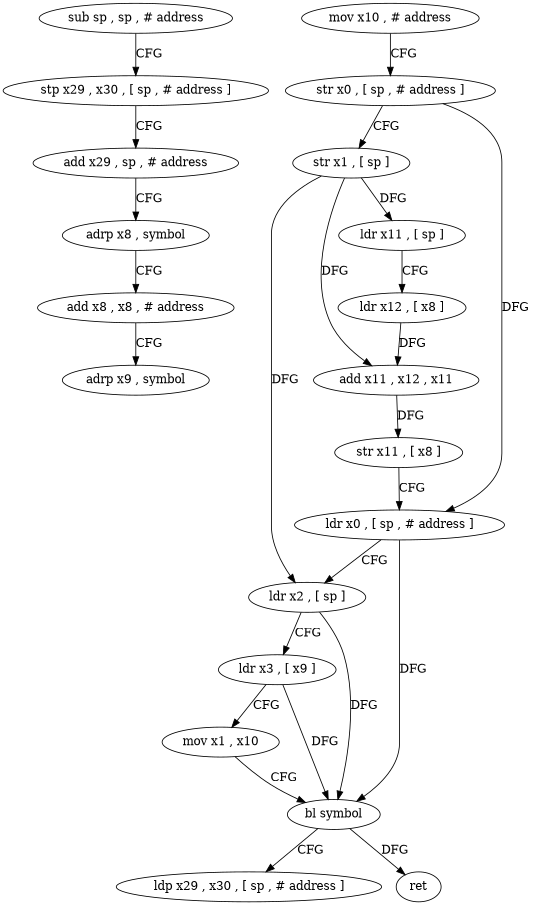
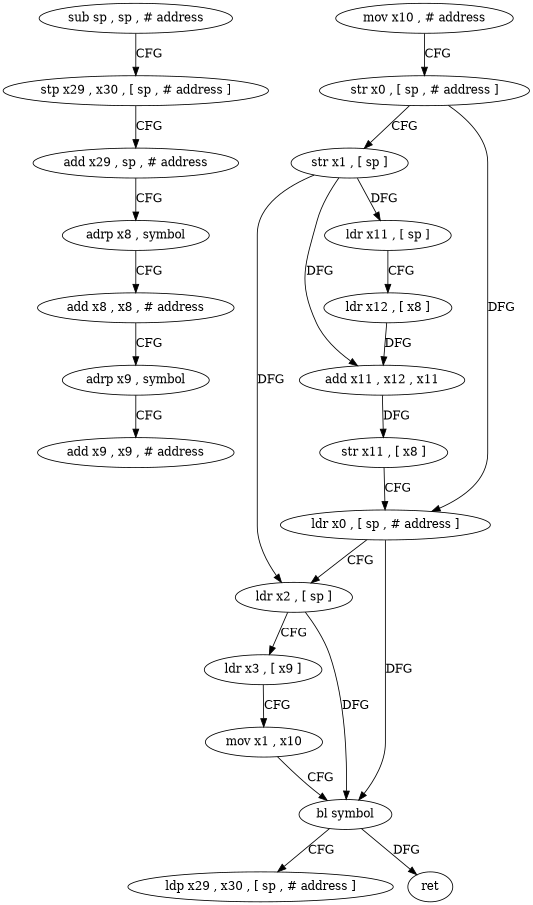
node "add x9 , x9 , # address": added
edge "ldr x3 , [ x9 ]" -> "bl symbol": removed, label "DFG"
